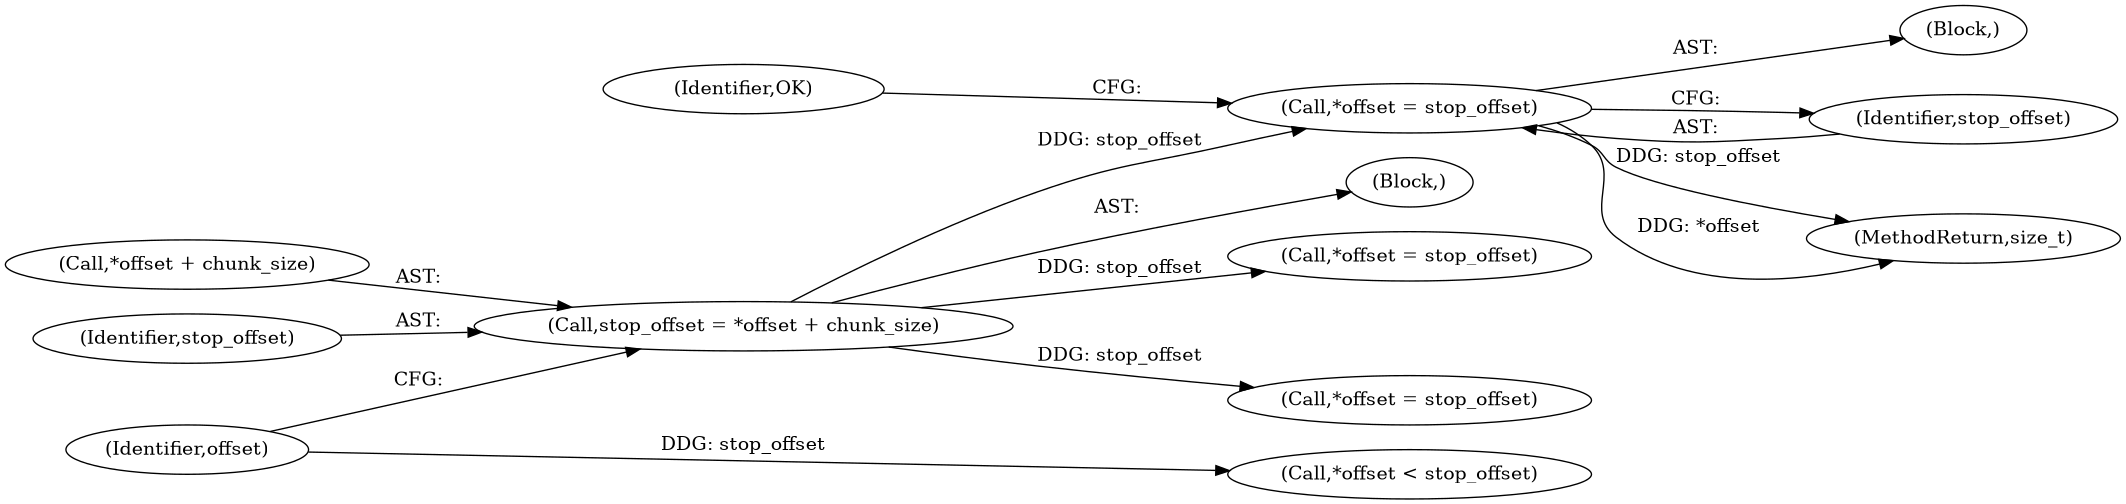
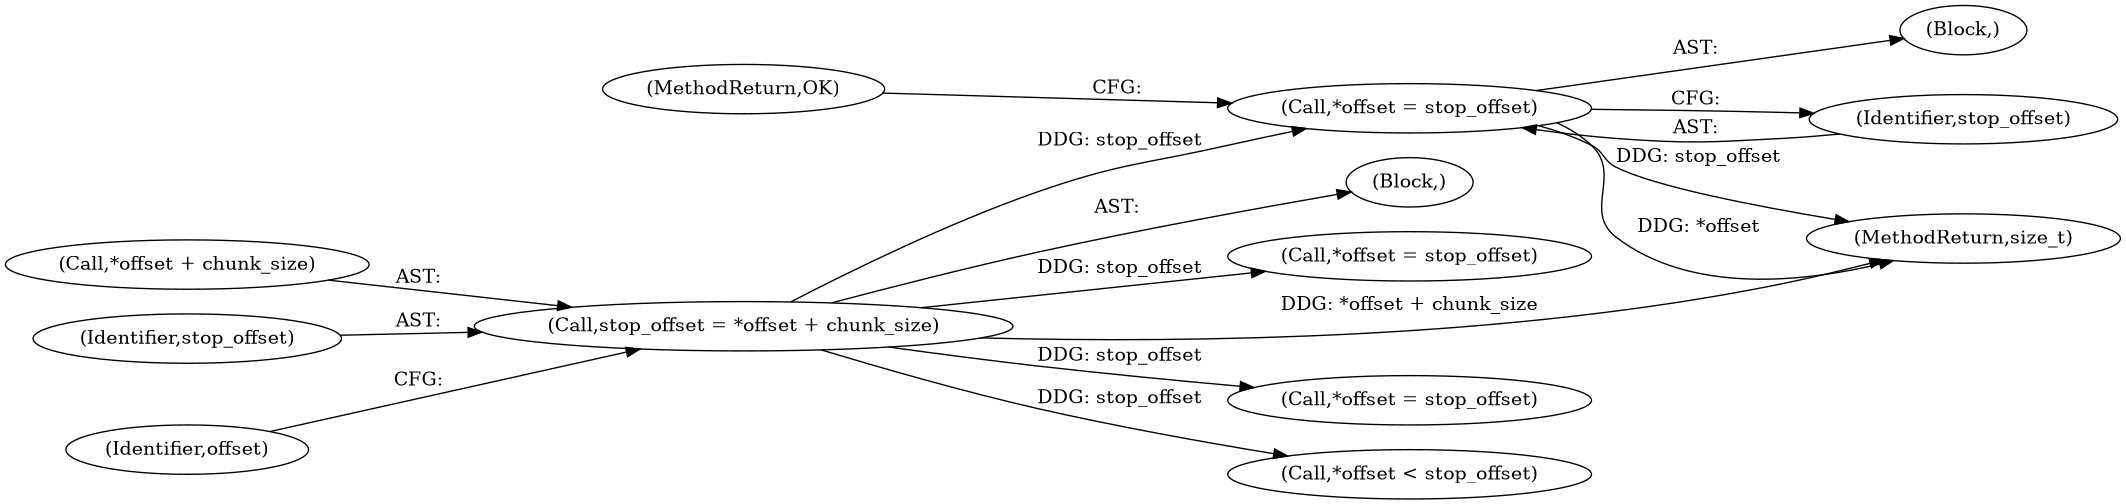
node "(Identifier,OK)": label "(Identifier,OK)" -> "(MethodReturn,OK)"
edge "(Call,stop_offset = *offset + chunk_size)" -> "(MethodReturn,size_t)": added, label "DDG: *offset + chunk_size"
edge "(Identifier,offset)" -> "(Call,*offset < stop_offset)": now "(Call,stop_offset = *offset + chunk_size)" -> "(Call,*offset < stop_offset)"
